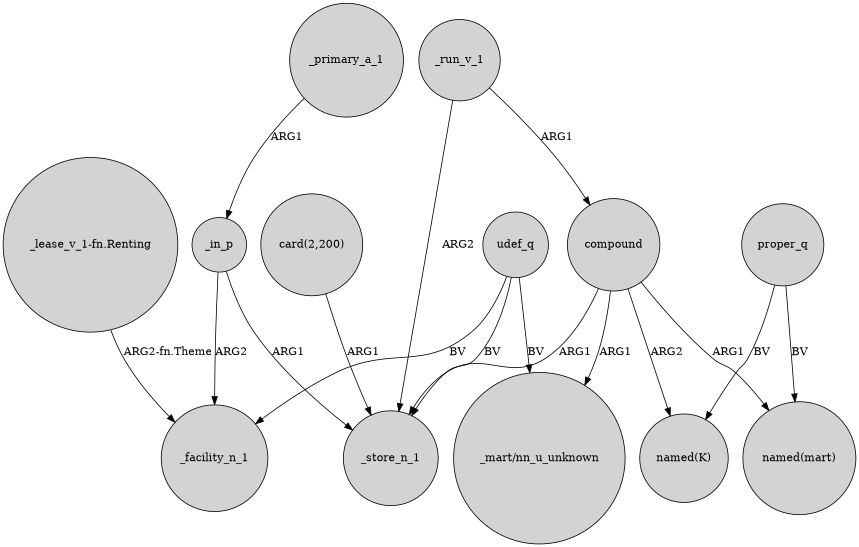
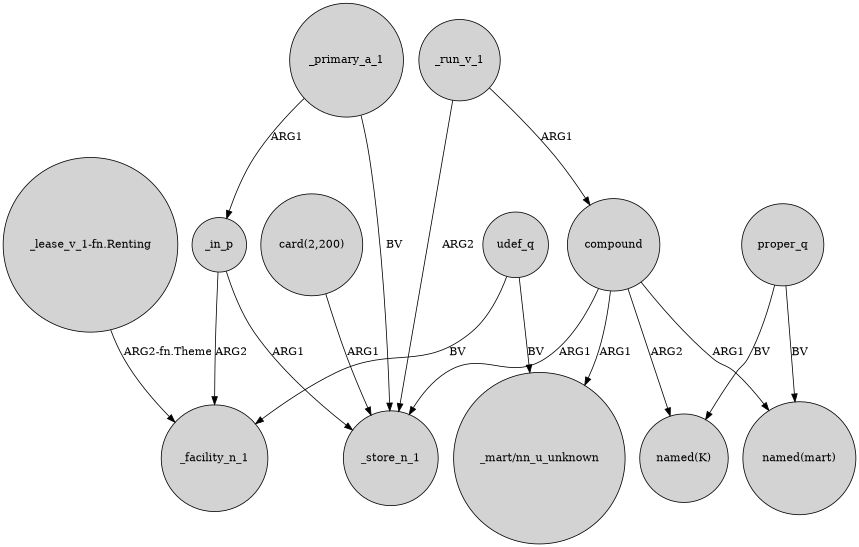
edge "udef_q" -> "_store_n_1": now "_primary_a_1" -> "_store_n_1"
